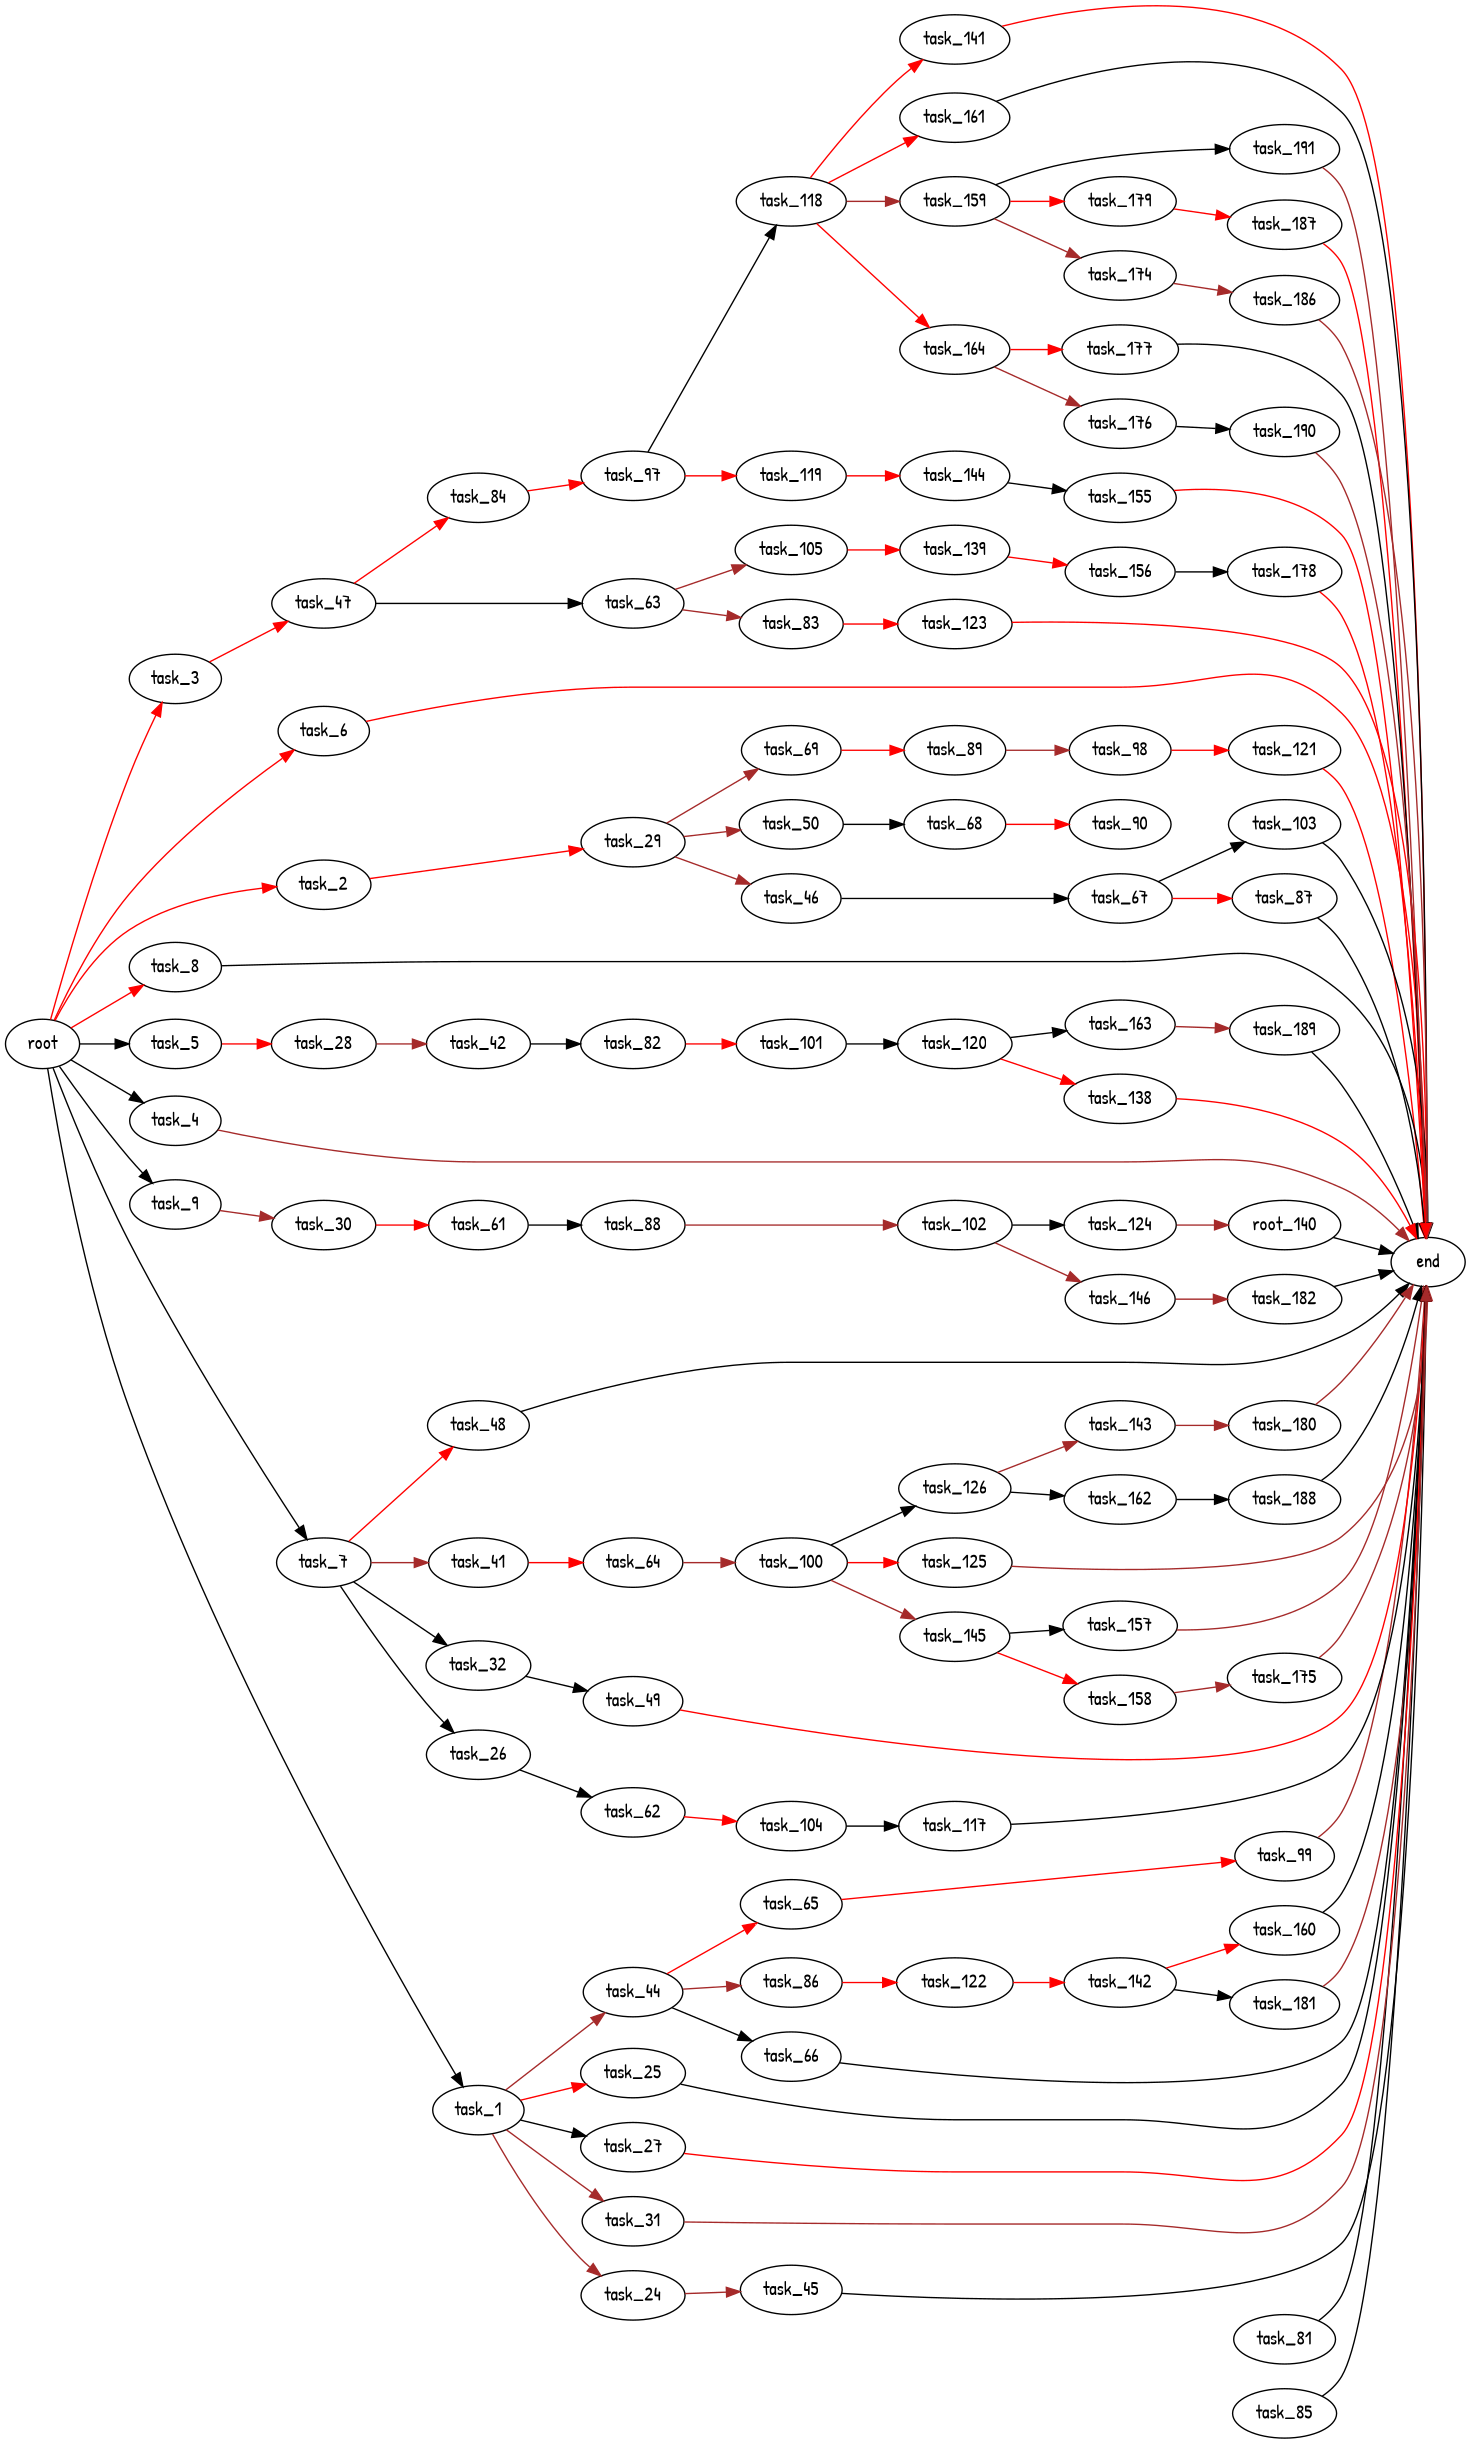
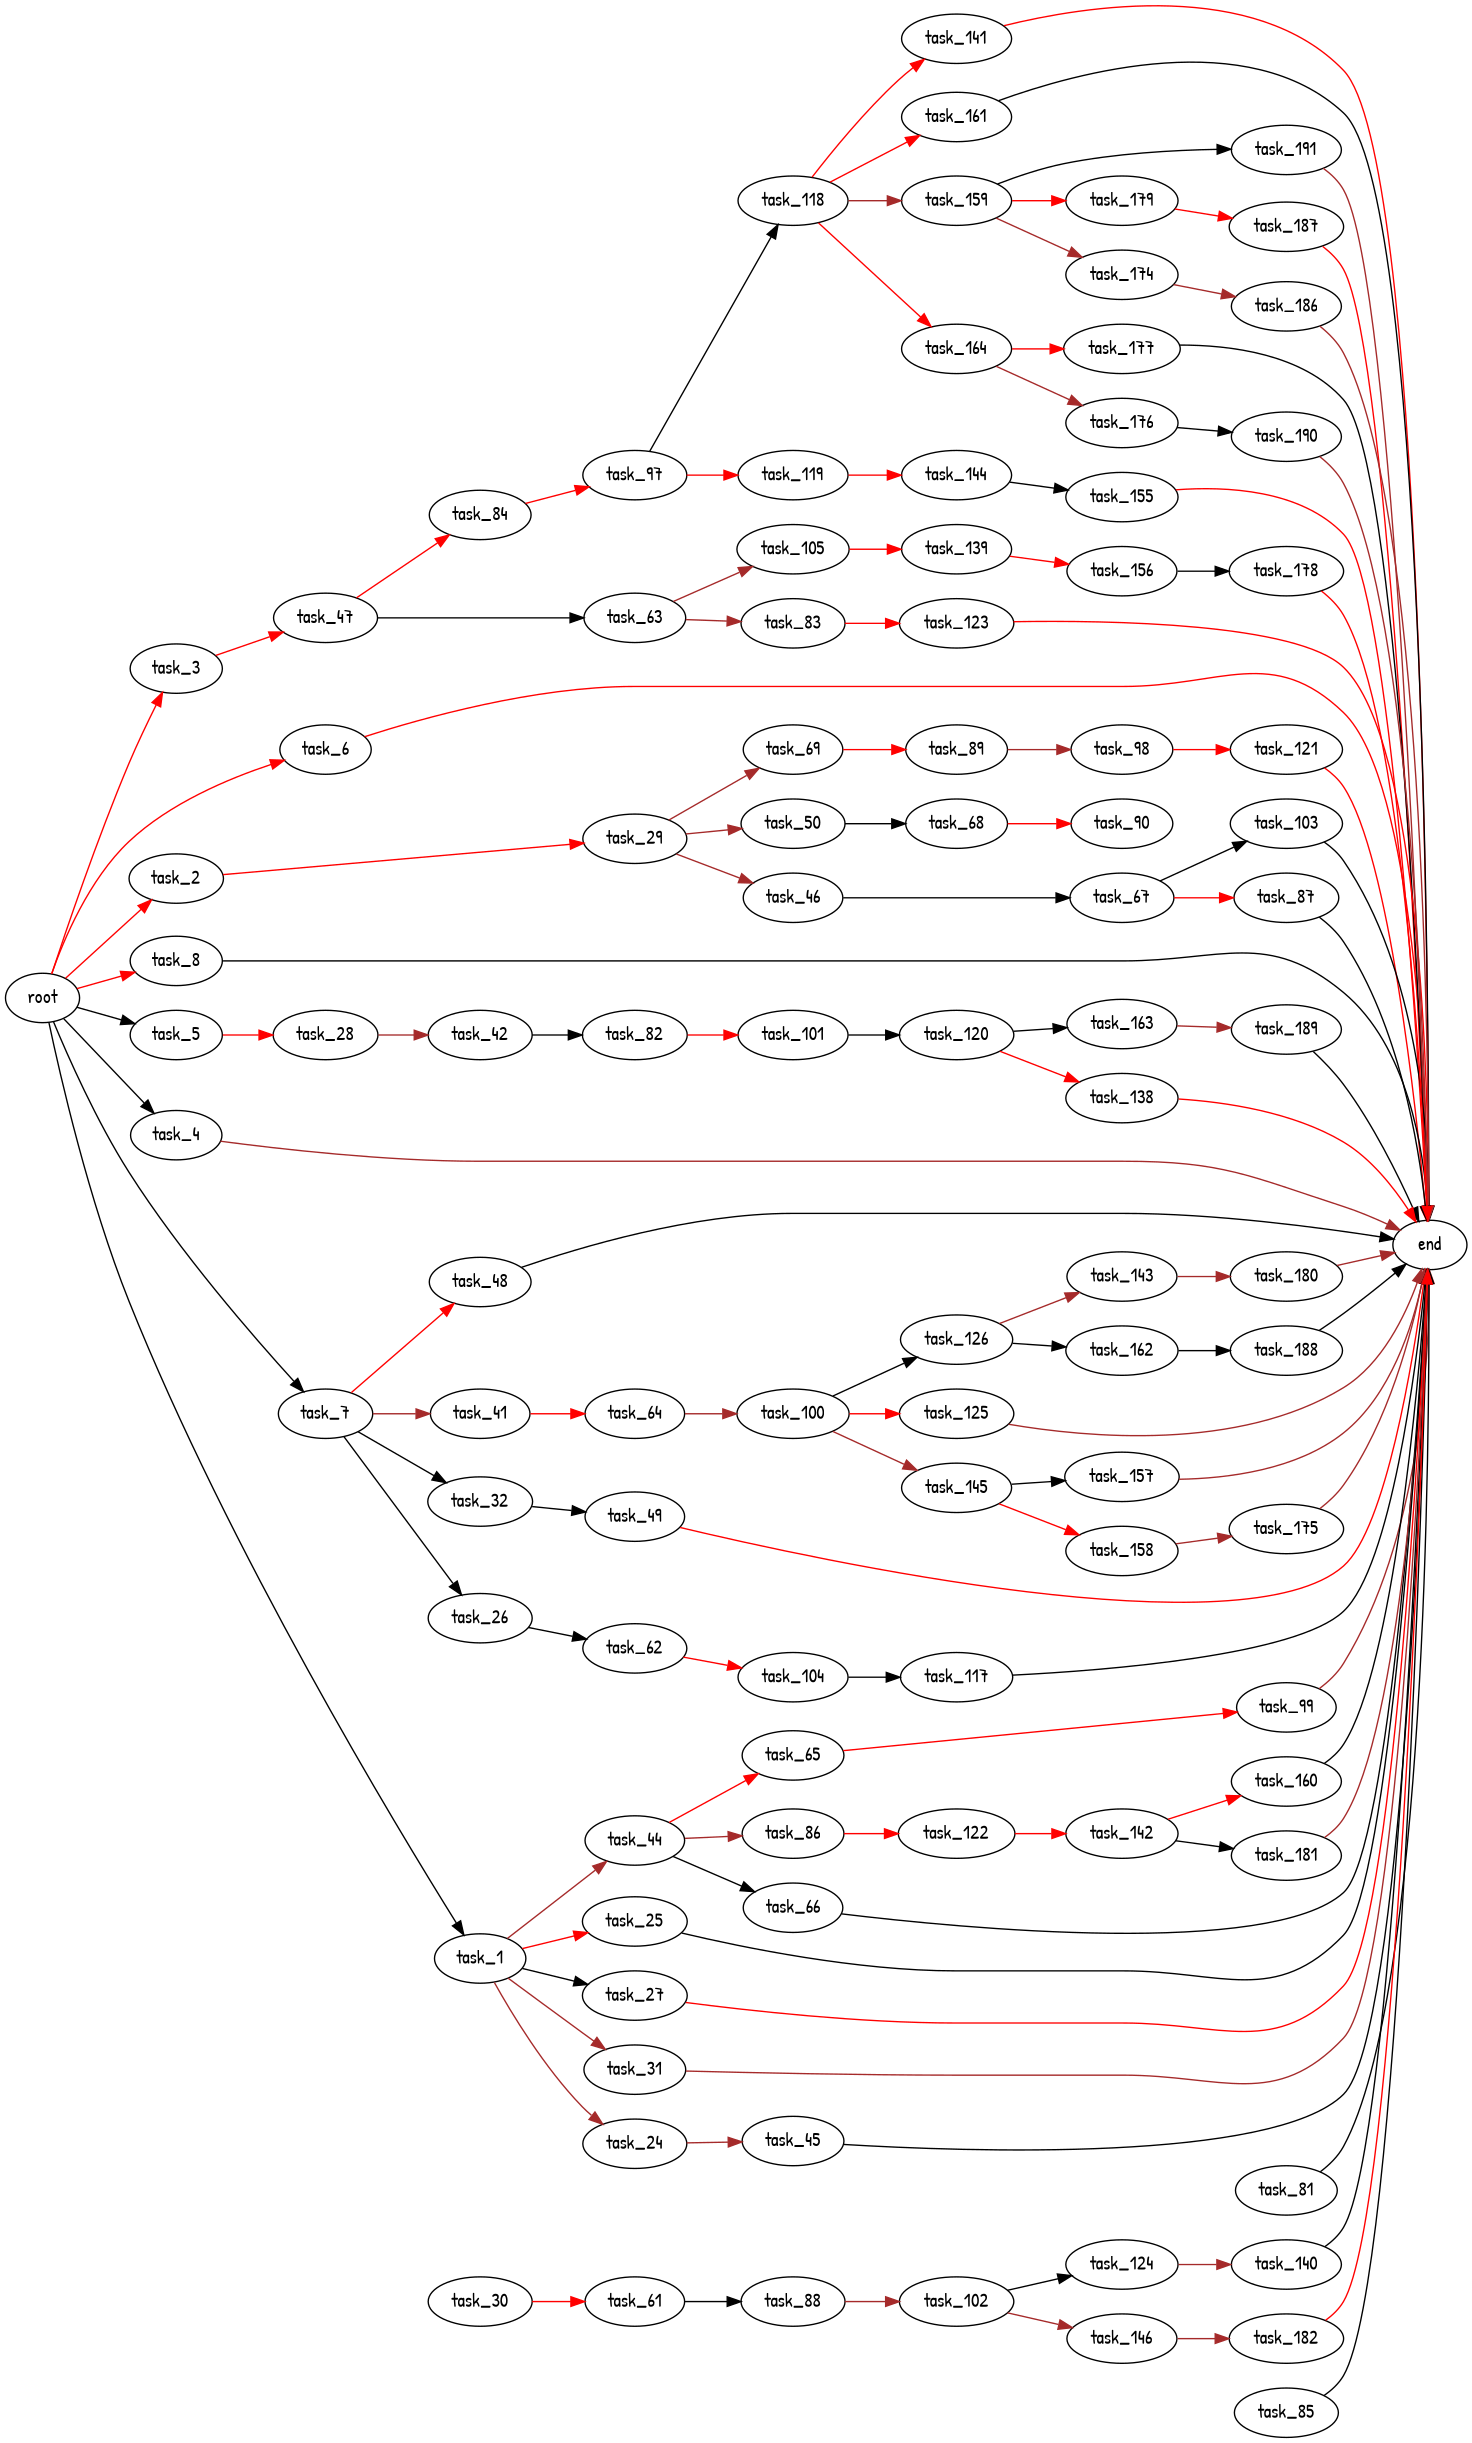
node "task_9": removed
node "root_140": label "root_140" -> "task_140"
edge "task_182" -> "end": color black -> red
